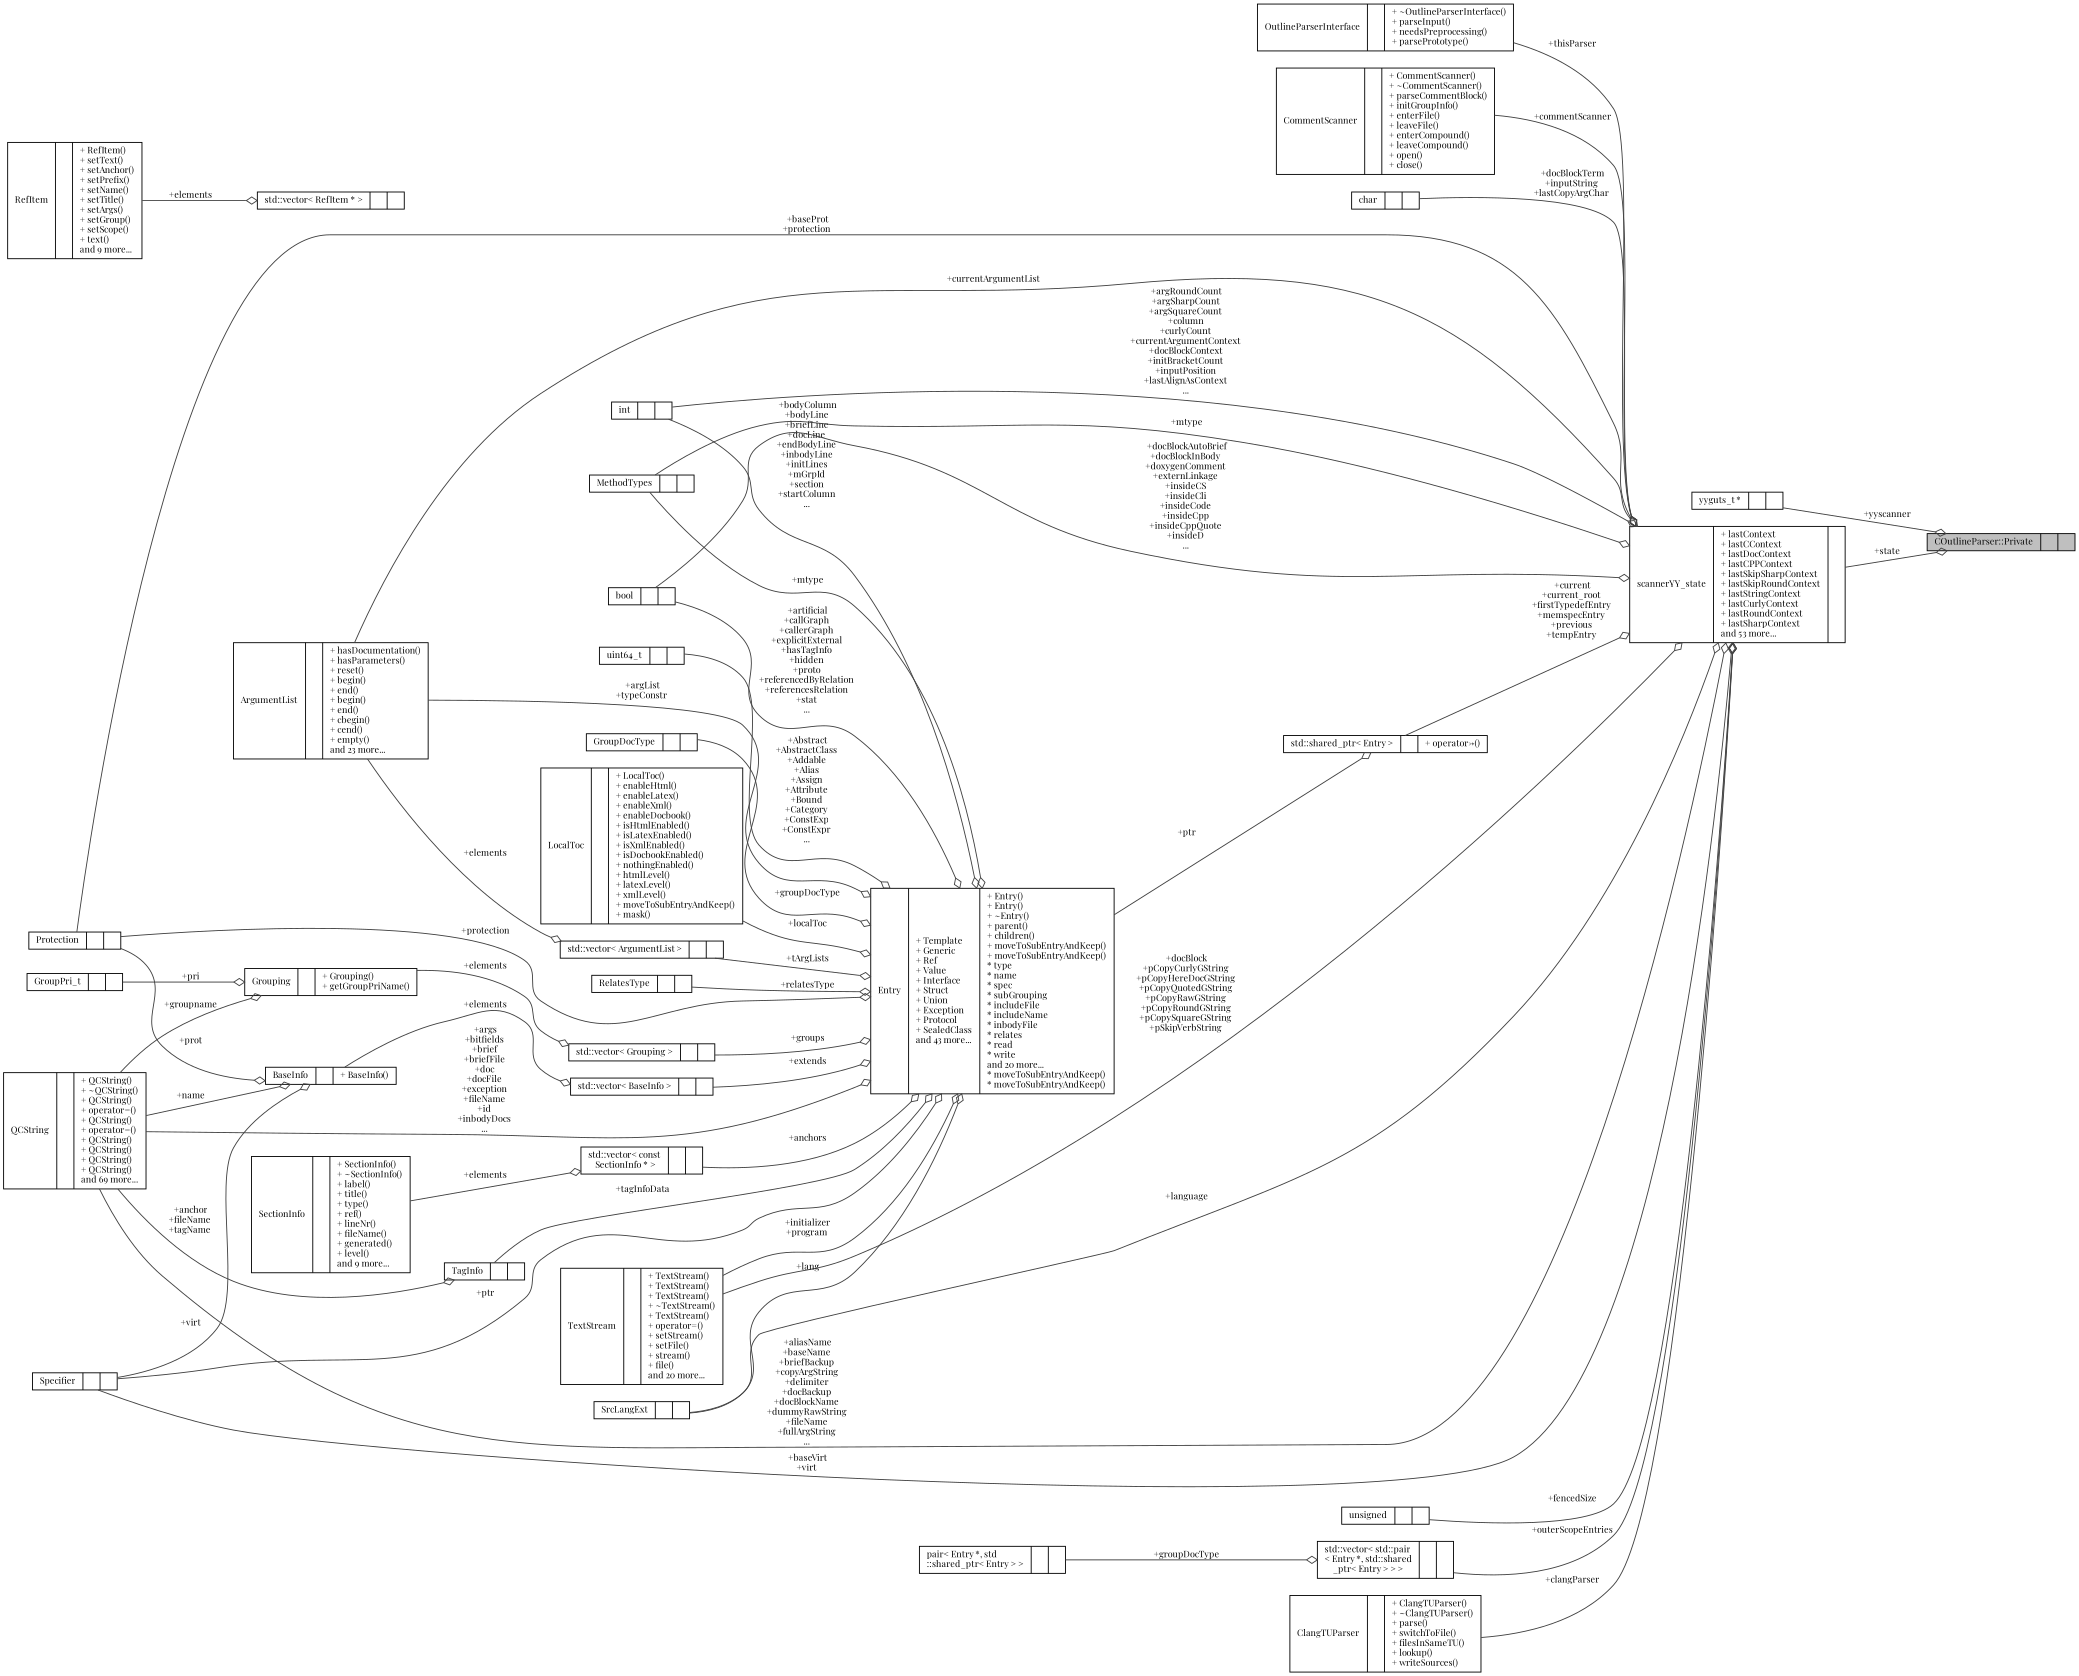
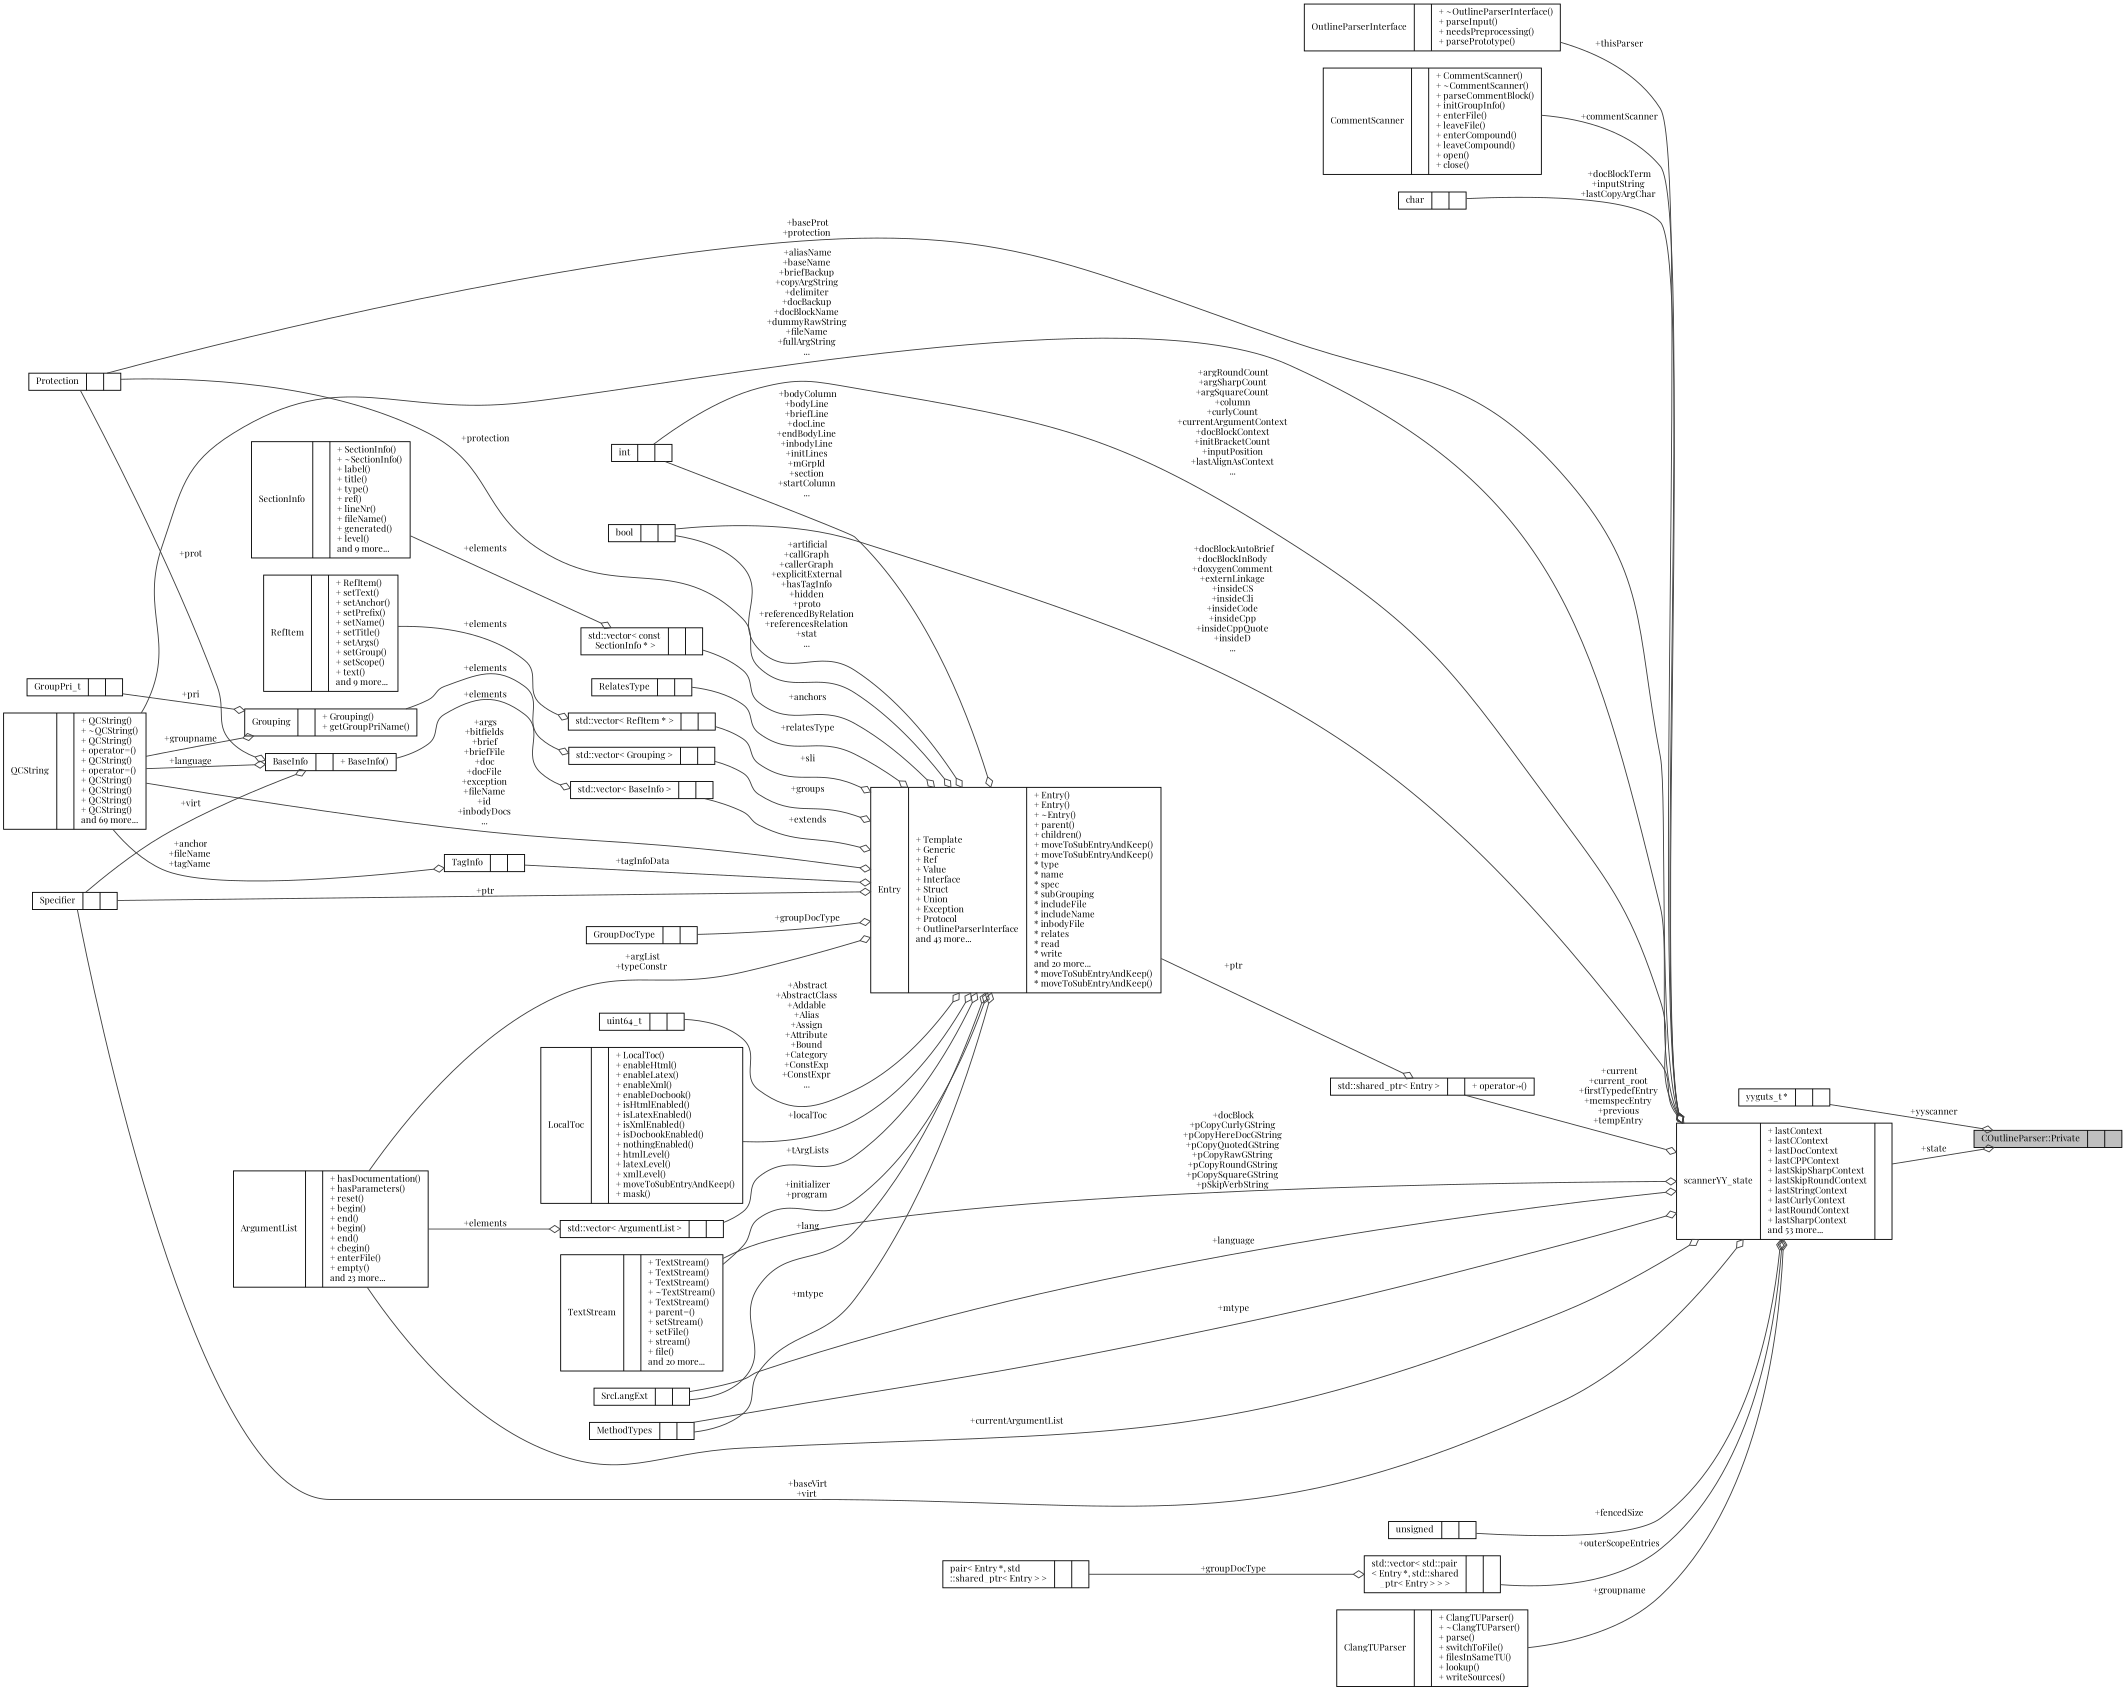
node "ArgumentList": text "+ cend()" -> "+ enterFile()"
edge "std::vector< RefItem * >" -> "Entry": added, label "+sli"
node "Entry": text "+ SealedClass" -> "+ OutlineParserInterface"
edge "QCString" -> "BaseInfo": label " +name" -> " +language"
node "TextStream": text "+ operator=()" -> "+ parent=()"
edge "ClangTUParser" -> "scannerYY_state": label " +clangParser" -> " +groupname"
